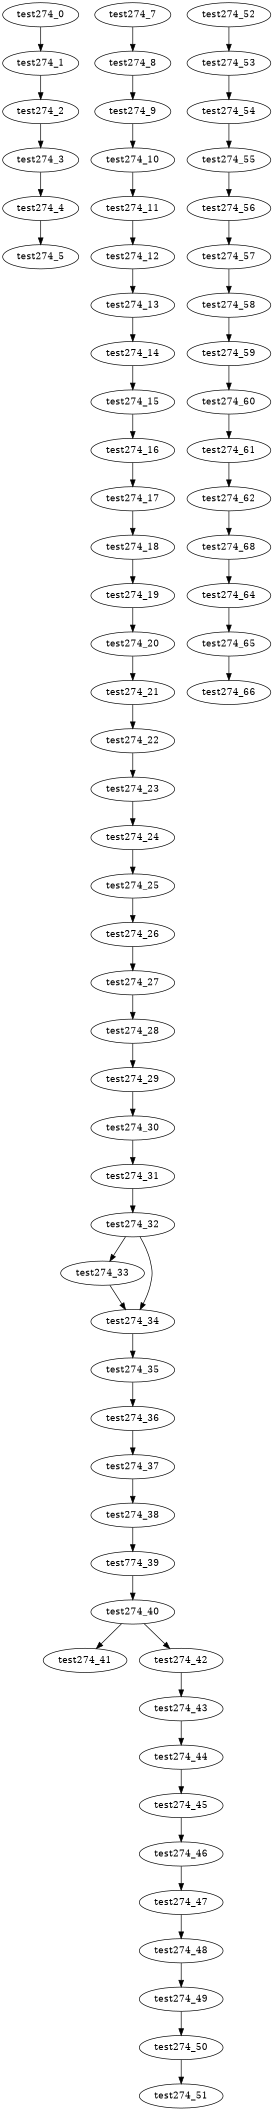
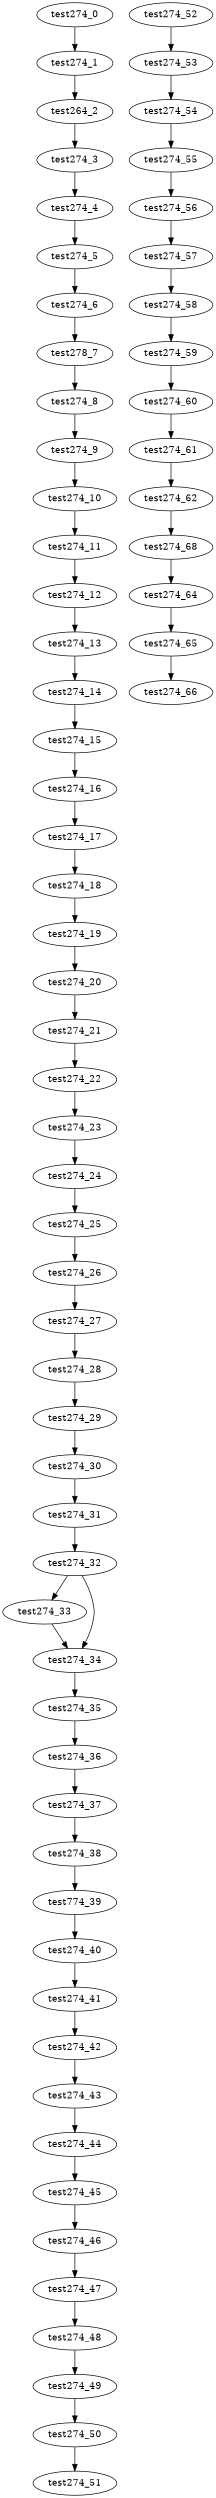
node "test274_7": label "test274_7" -> "test278_7"
node "test274_2": label "test274_2" -> "test264_2"
node "test274_6": added
edge "test274_40" -> "test274_42": now "test274_41" -> "test274_42"
